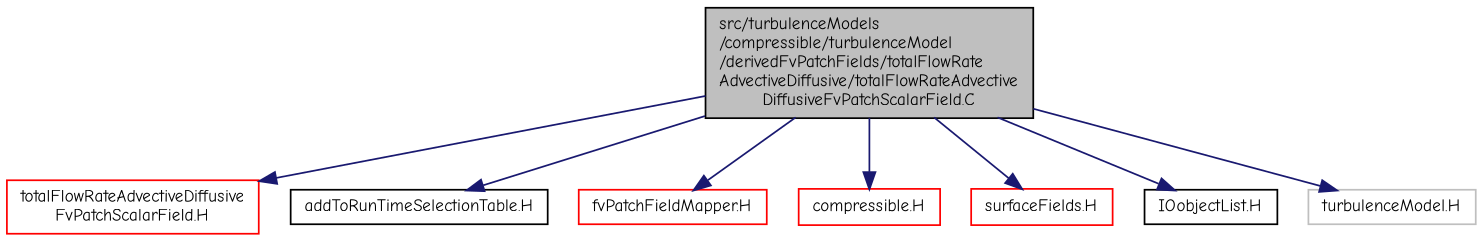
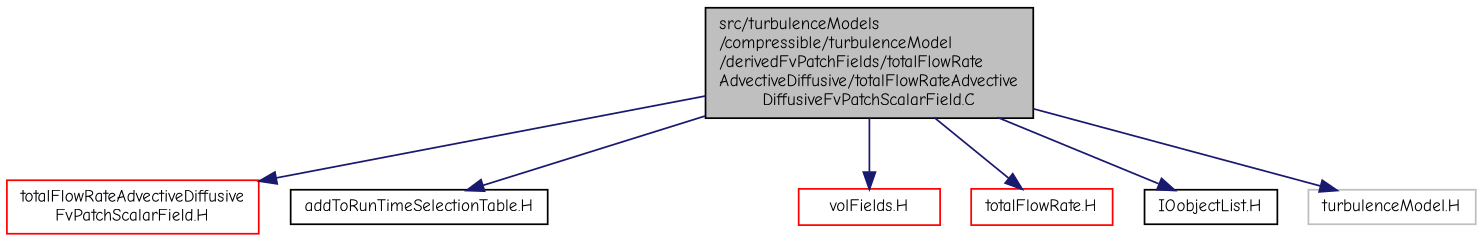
node "fvPatchFieldMapper.H": removed
node "compressible.H": label "compressible.H" -> "volFields.H"
node "surfaceFields.H": label "surfaceFields.H" -> "totalFlowRate.H"
